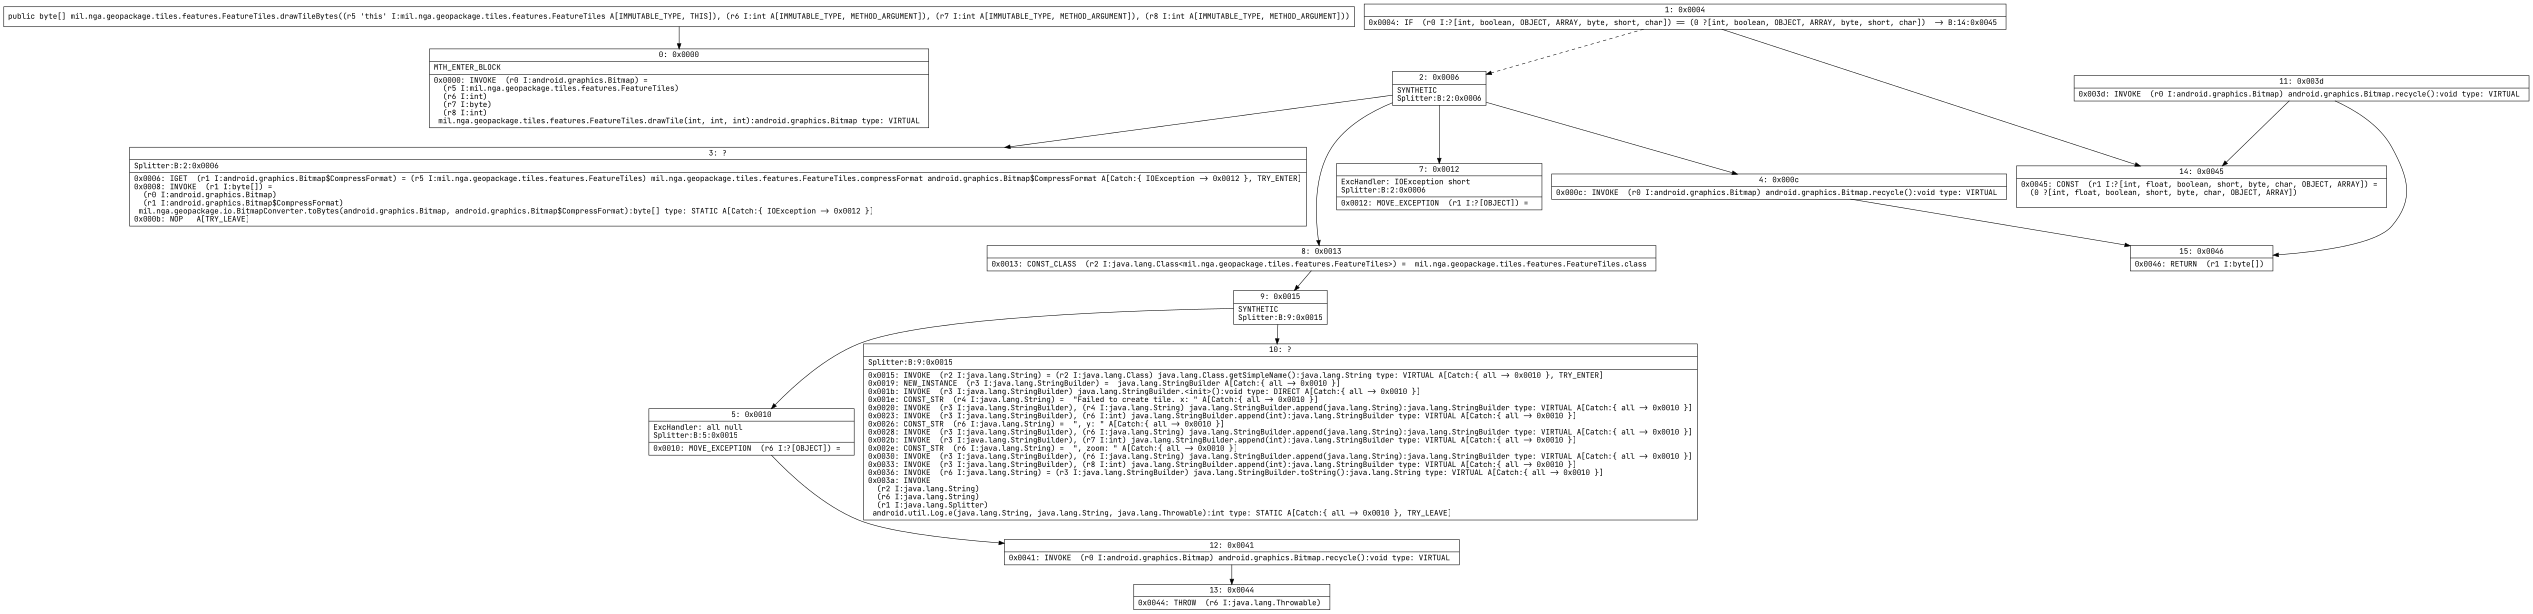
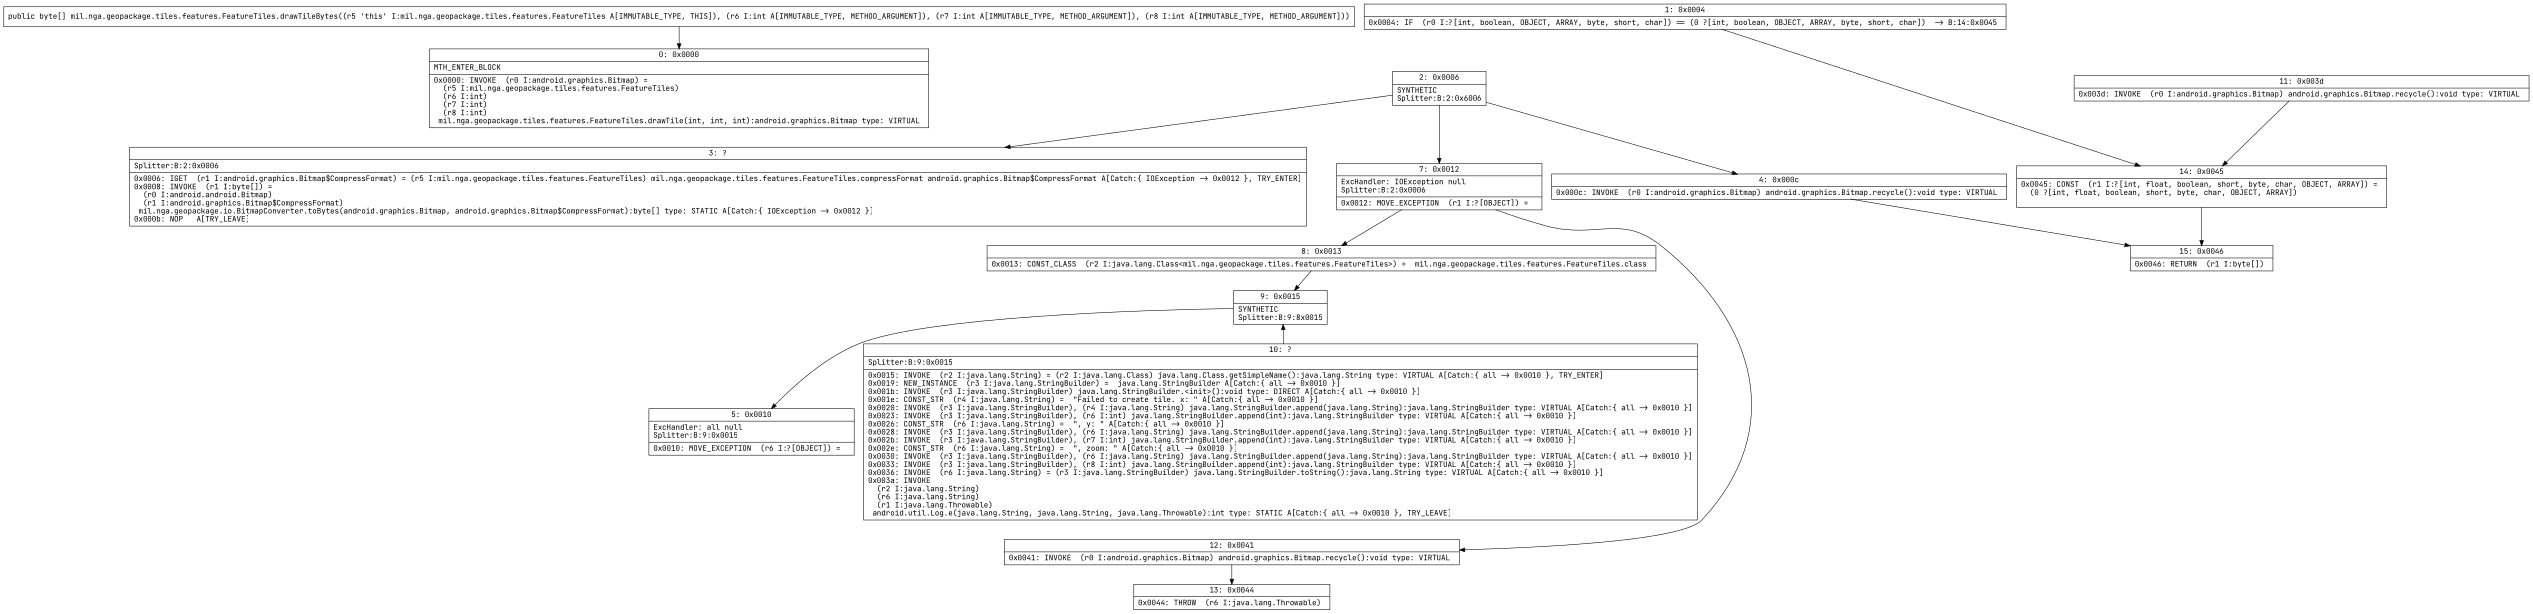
edge "1: 0x0004" -> "2: 0x0006": removed
node "2: 0x0006": text "Splitter:B:2:0x0006" -> "Splitter:B:2:0x6006"
node "0: 0x0000": text "(r7 I:byte)" -> "(r7 I:int)"
edge "2: 0x0006" -> "8: 0x0013": now "7: 0x0012" -> "8: 0x0013"
node "7: 0x0012": text "ExcHandler: IOException short" -> "ExcHandler: IOException null"
node "3: ?": text "(r0 I:android.graphics.Bitmap)" -> "(r0 I:android.android.Bitmap)"
edge "11: 0x003d" -> "15: 0x0046": now "14: 0x0045" -> "15: 0x0046"
node "9: 0x0015": text "Splitter:B:9:0x0015" -> "Splitter:B:9:8x0015"
edge "9: 0x0015" -> "10: ?": reversed
node "5: 0x0010": text "Splitter:B:5:0x0015" -> "Splitter:B:9:0x0015"
node "10: ?": text "(r1 I:java.lang.Splitter)" -> "(r1 I:java.lang.Throwable)"
edge "5: 0x0010" -> "12: 0x0041": now "7: 0x0012" -> "12: 0x0041"
